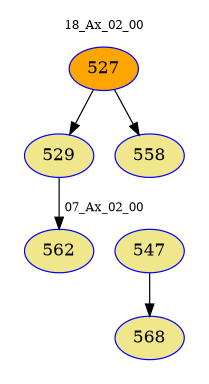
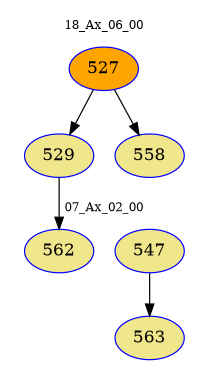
cluster "18_Ax_02_00": label "18_Ax_02_00" -> "18_Ax_06_00"
node "568": label "568" -> "563"
